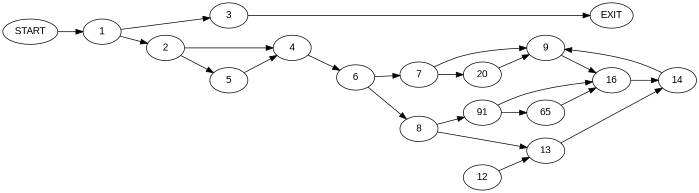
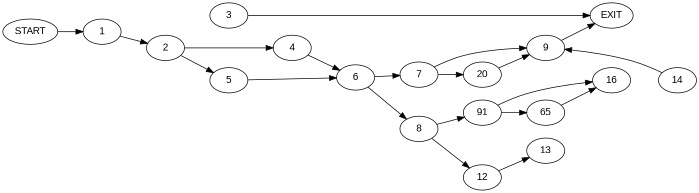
edge "1" -> "3": removed
edge "9" -> "16": now "9" -> "EXIT"
edge "5" -> "4": now "5" -> "6"
edge "16" -> "14": removed
edge "13" -> "14": removed
edge "8" -> "13": now "8" -> "12"
